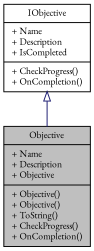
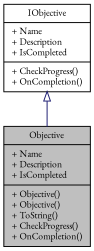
node "Objective": text "+ Objective" -> "+ IsCompleted"
